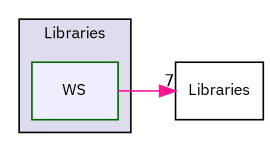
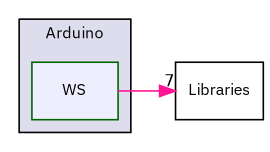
cluster "Libraries": label "Libraries" -> "Arduino"
